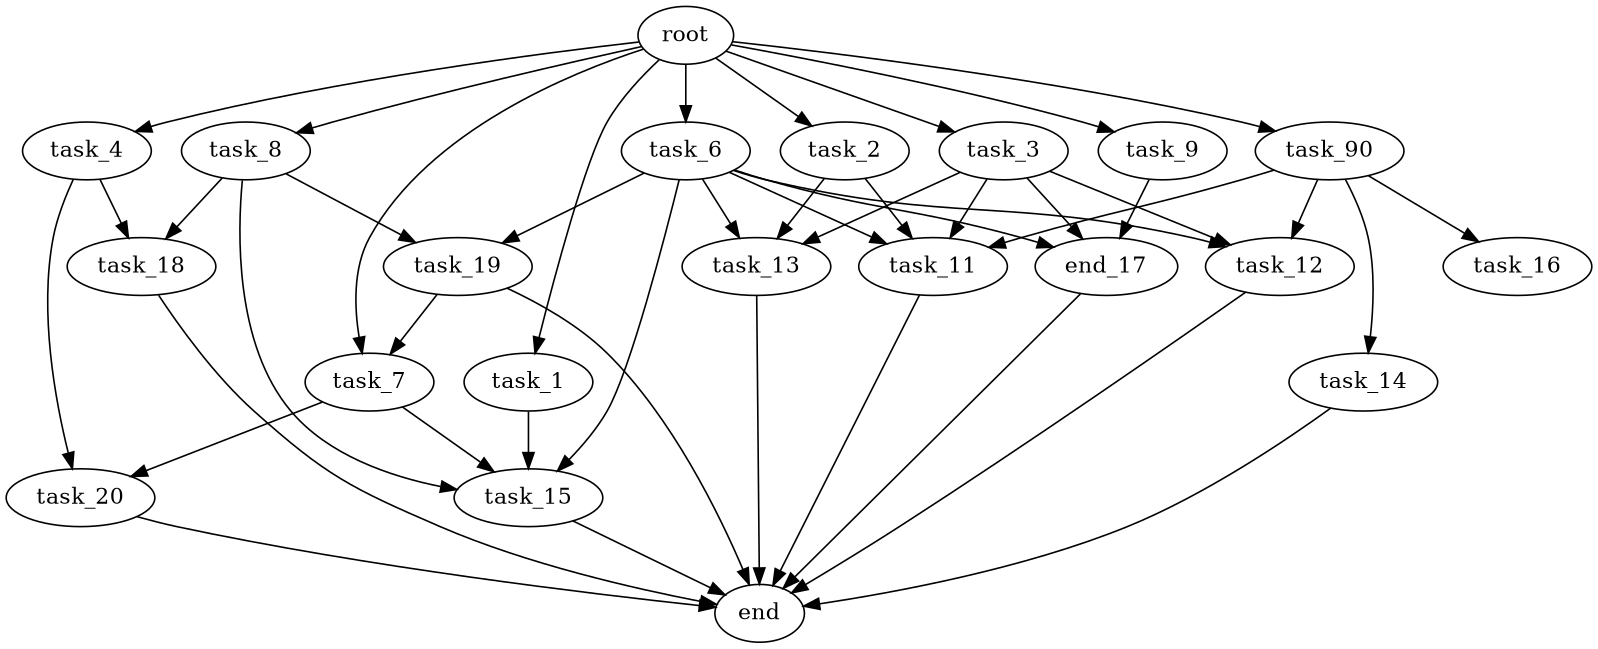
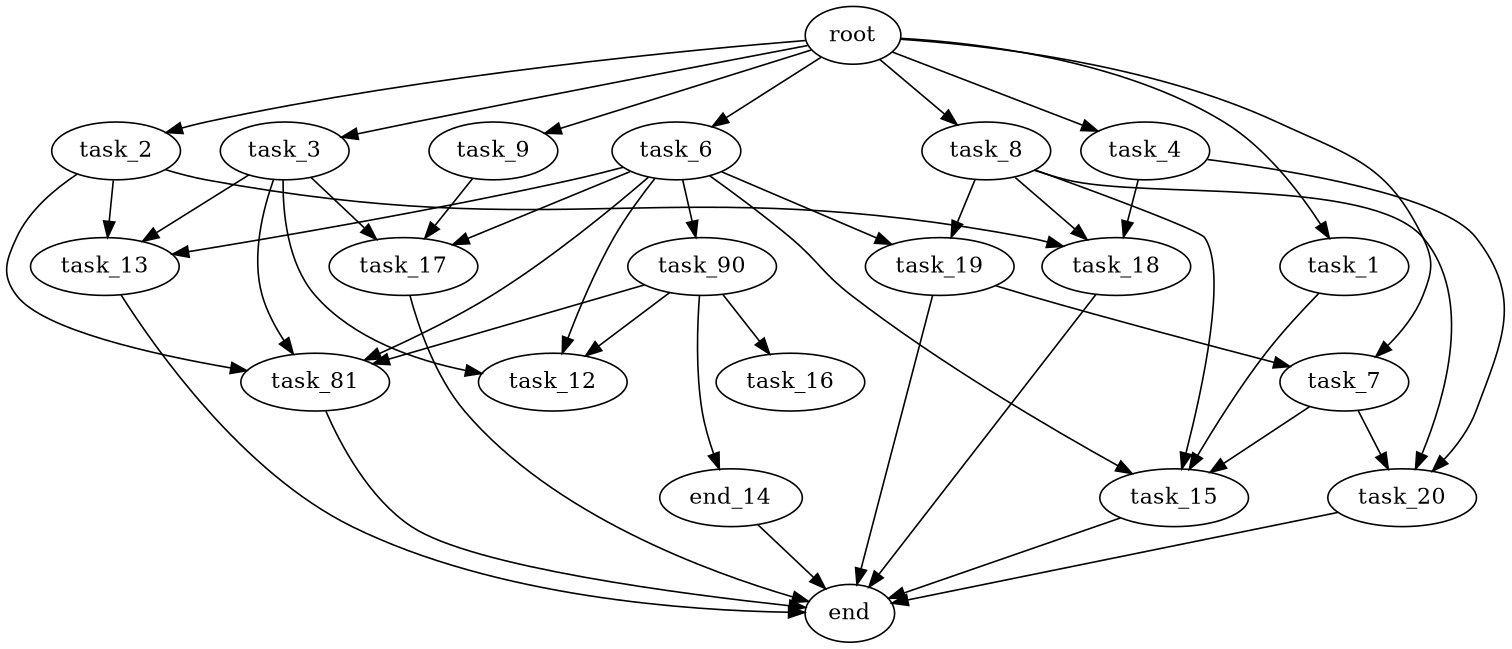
edge "root" -> "task_90": now "task_6" -> "task_90"
edge "task_8" -> "task_20": added
edge "task_2" -> "task_18": added
node "task_11": label "task_11" -> "task_81"
node "end_17": label "end_17" -> "task_17"
node "task_14": label "task_14" -> "end_14"
edge "task_12" -> "end": removed
